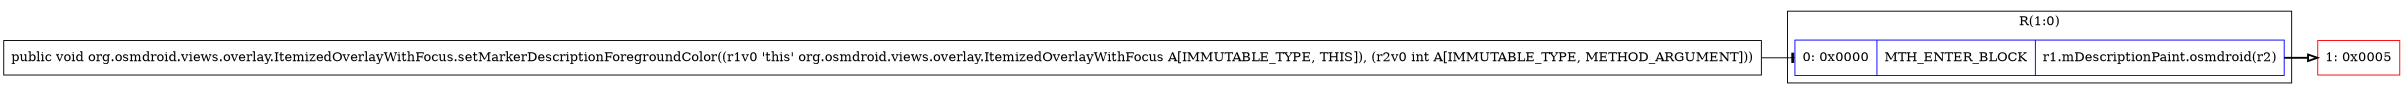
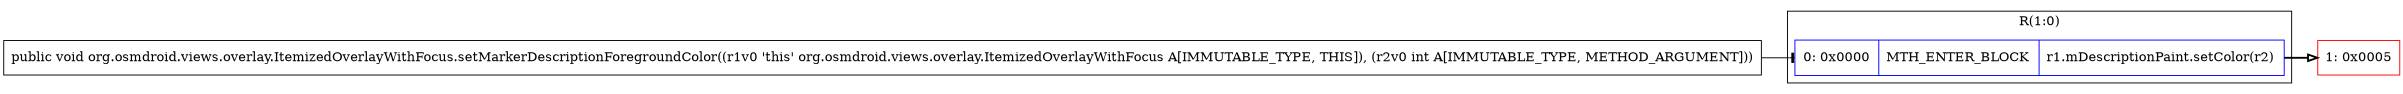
node "0: 0x0000": text "r1.mDescriptionPaint.osmdroid(r2)" -> "r1.mDescriptionPaint.setColor(r2)"
